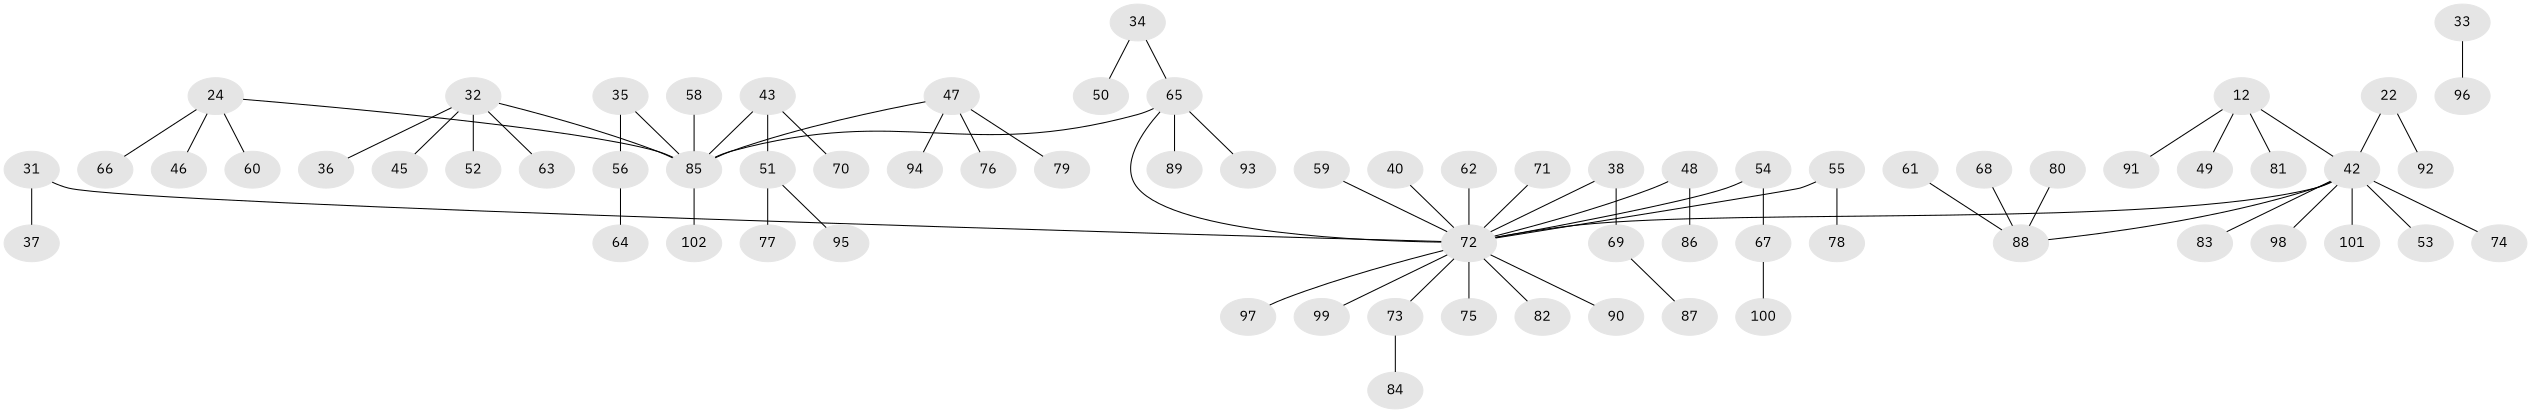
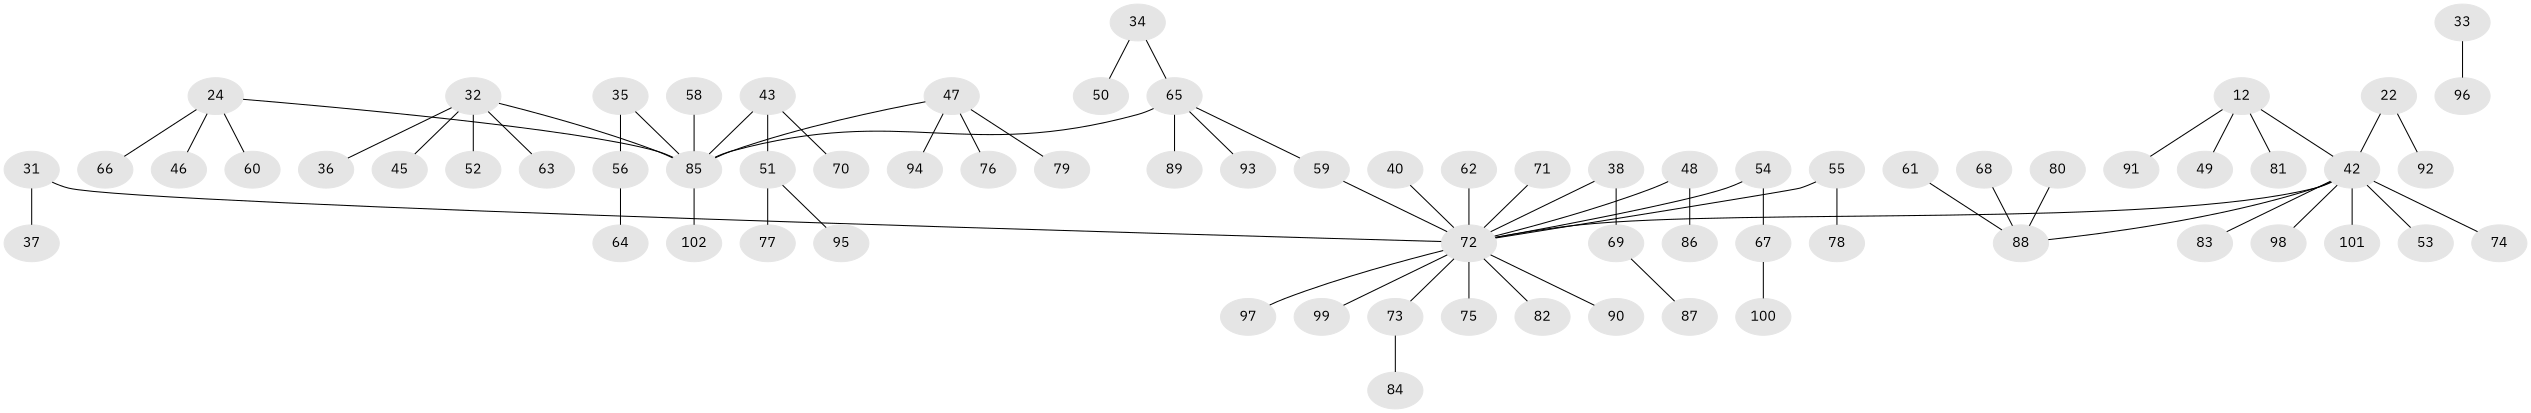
edge "65" -- "72": now "65" -- "59"
